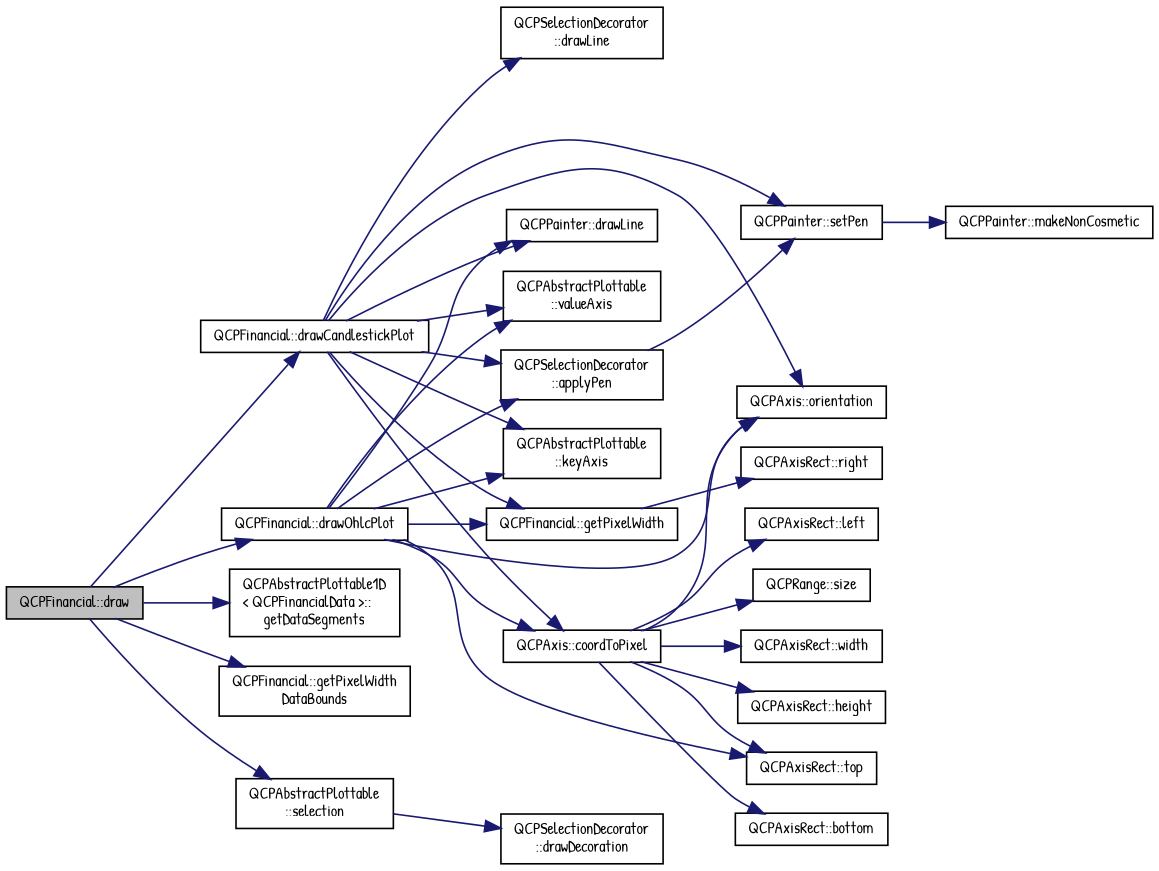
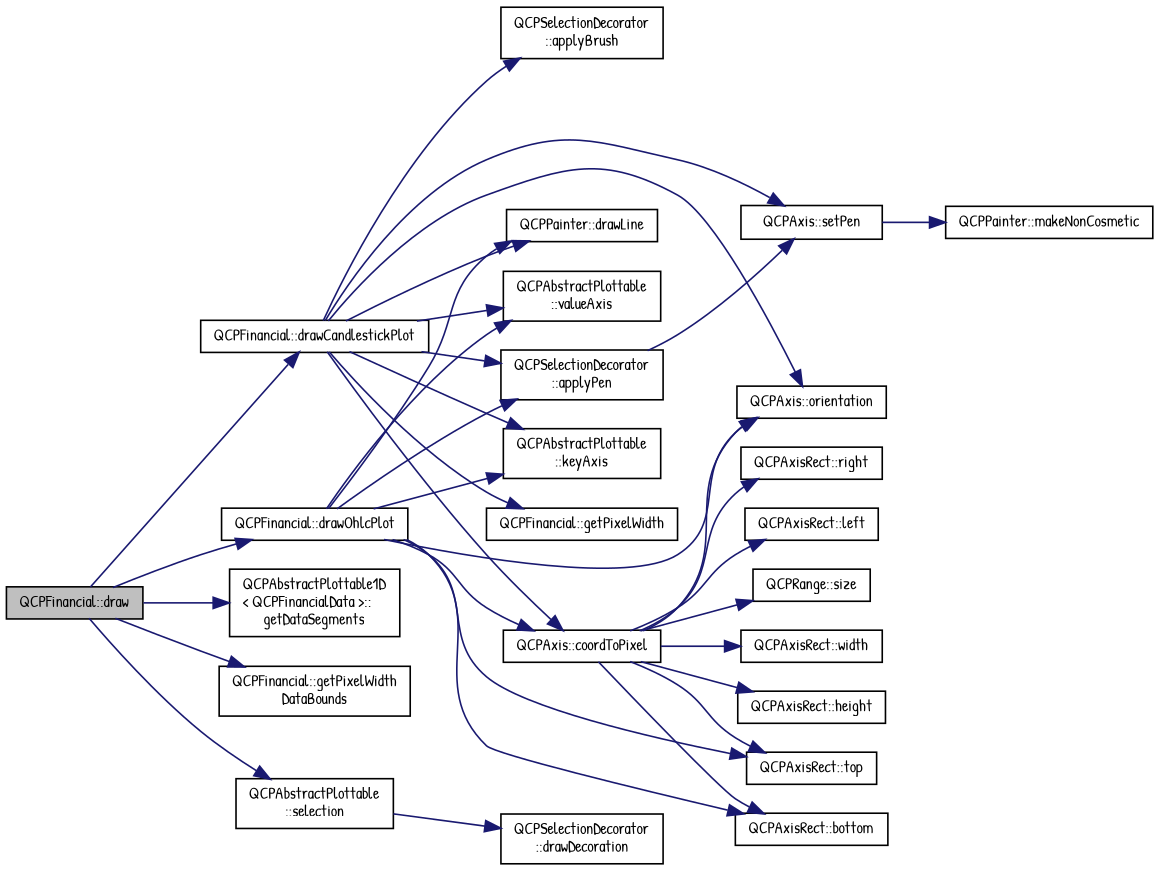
node "QCPSelectionDecorator ::drawLine": label "QCPSelectionDecorator ::drawLine" -> "QCPSelectionDecorator ::applyBrush"
node "QCPPainter::setPen": label "QCPPainter::setPen" -> "QCPAxis::setPen"
edge "QCPFinancial::getPixelWidth" -> "QCPAxisRect::right": now "QCPAxis::coordToPixel" -> "QCPAxisRect::right"
edge "QCPFinancial::drawOhlcPlot" -> "QCPFinancial::getPixelWidth": now "QCPFinancial::drawOhlcPlot" -> "QCPAxisRect::bottom"
